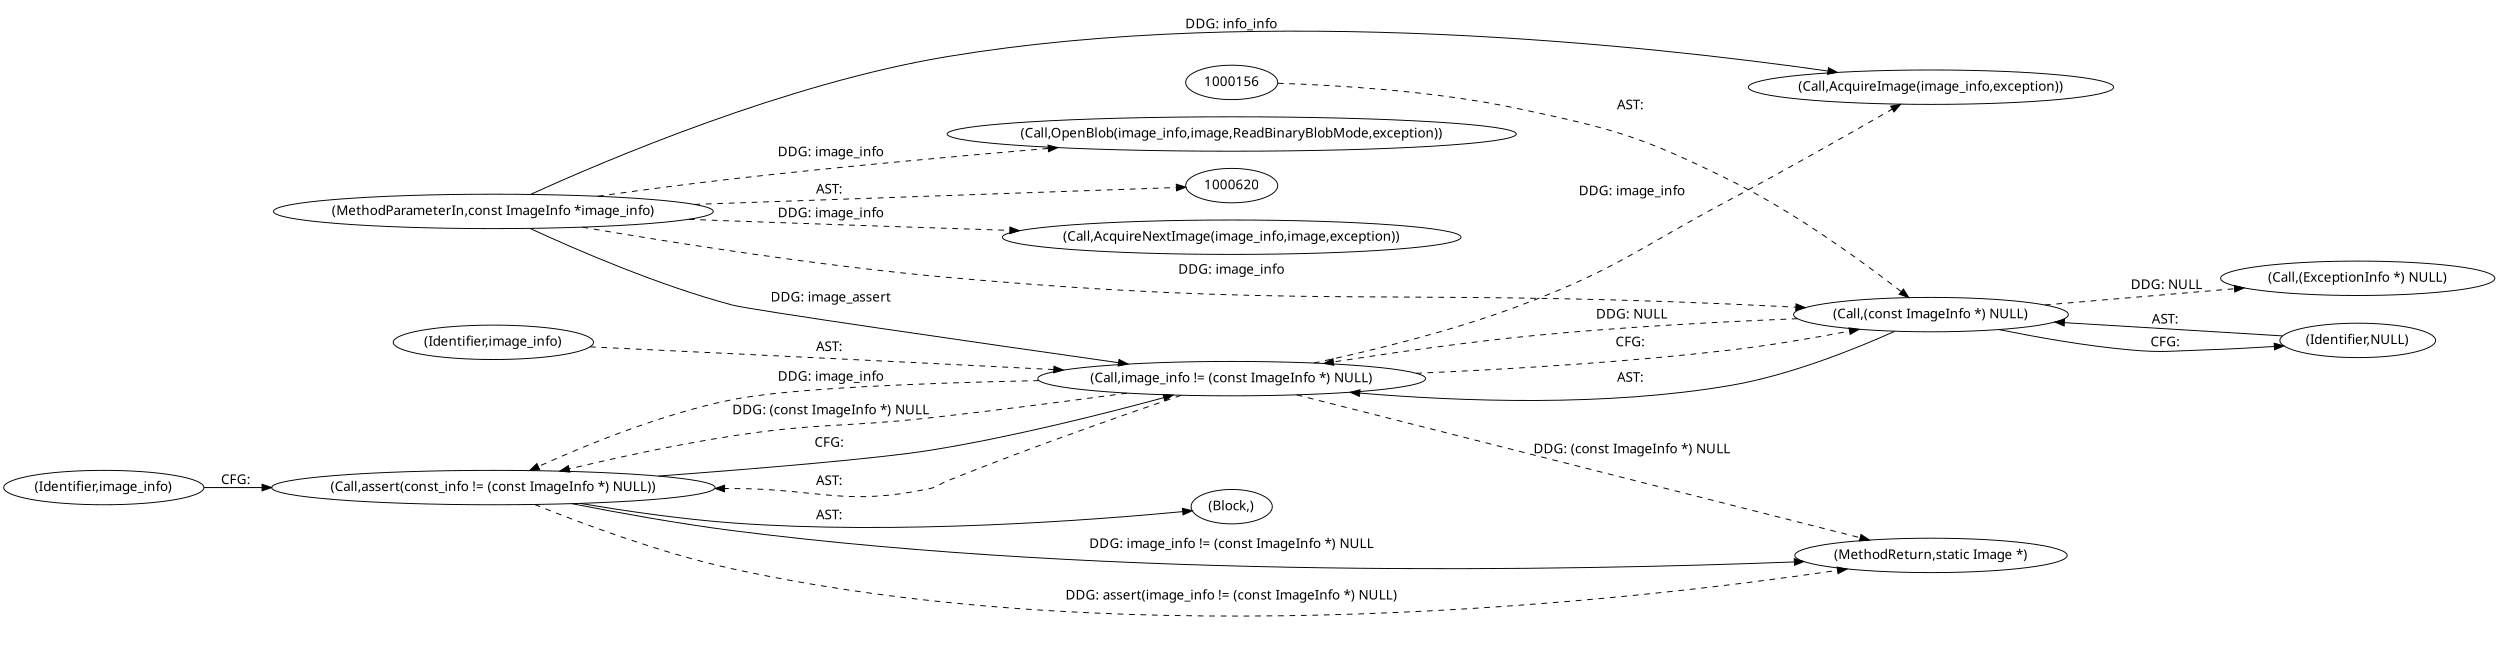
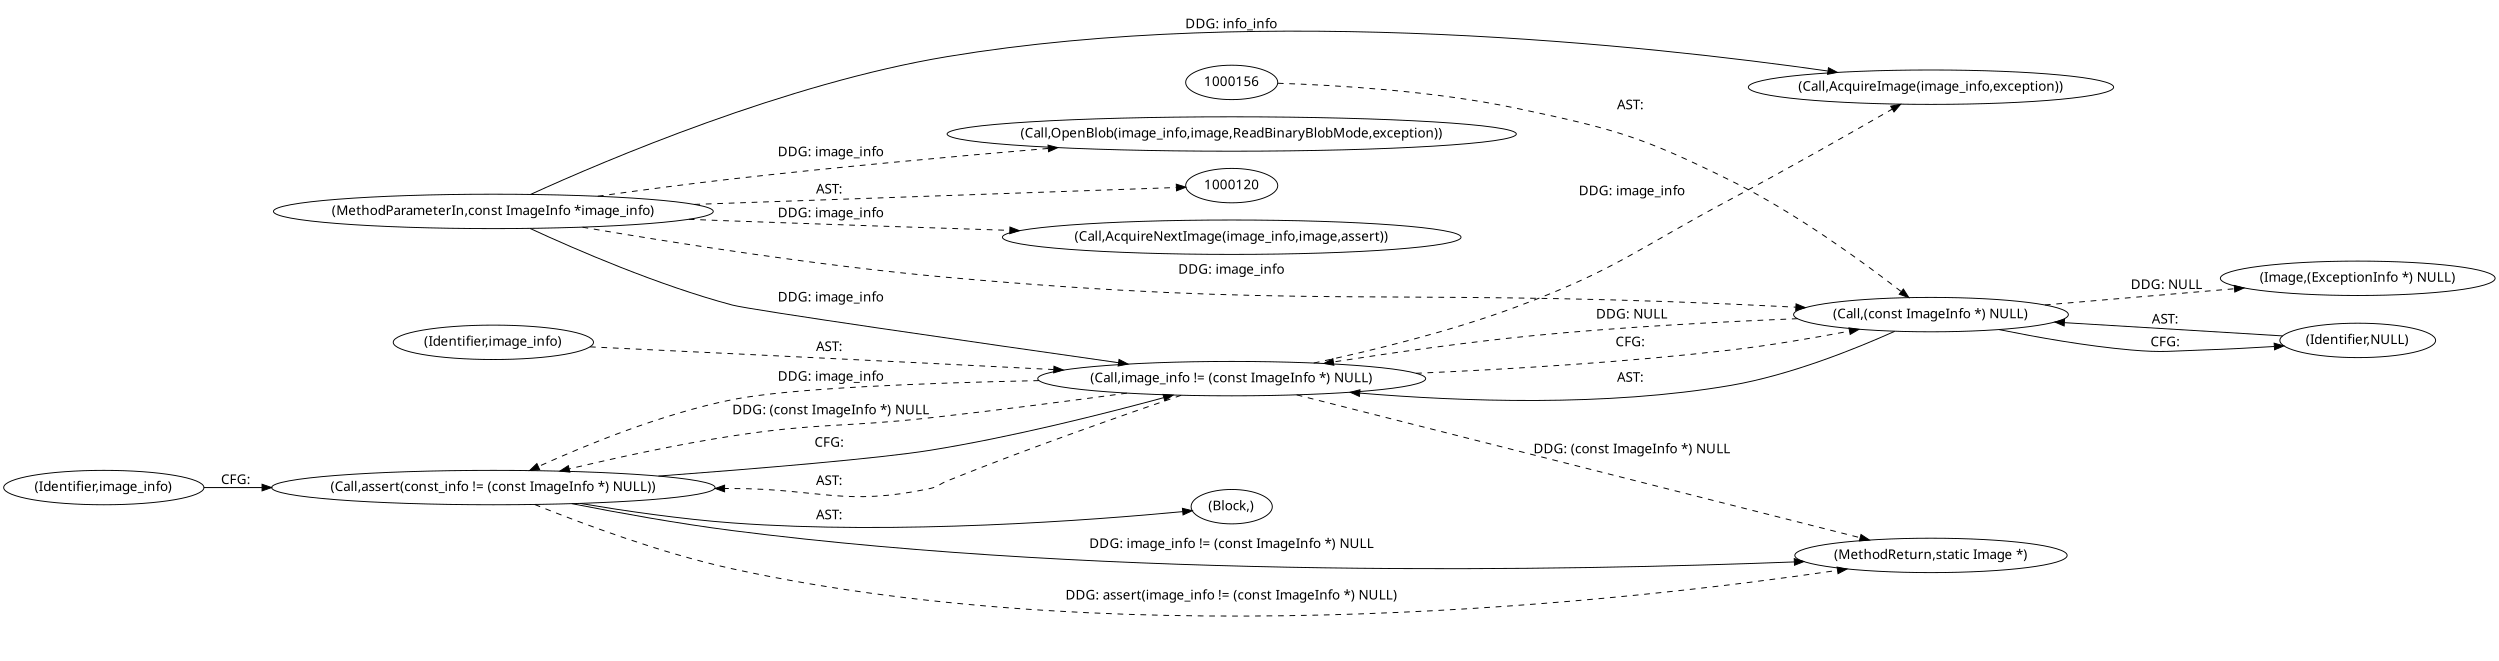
node "1000620": label "1000620" -> "1000120"
node "(Call,AcquireNextImage(image_info,image,exception))": label "(Call,AcquireNextImage(image_info,image,exception))" -> "(Call,AcquireNextImage(image_info,image,assert))"
node "(Call,(ExceptionInfo *) NULL)": label "(Call,(ExceptionInfo *) NULL)" -> "(Image,(ExceptionInfo *) NULL)"
edge "(MethodParameterIn,const ImageInfo *image_info)" -> "(Call,image_info != (const ImageInfo *) NULL)": label "DDG: image_assert" -> "DDG: image_info"
